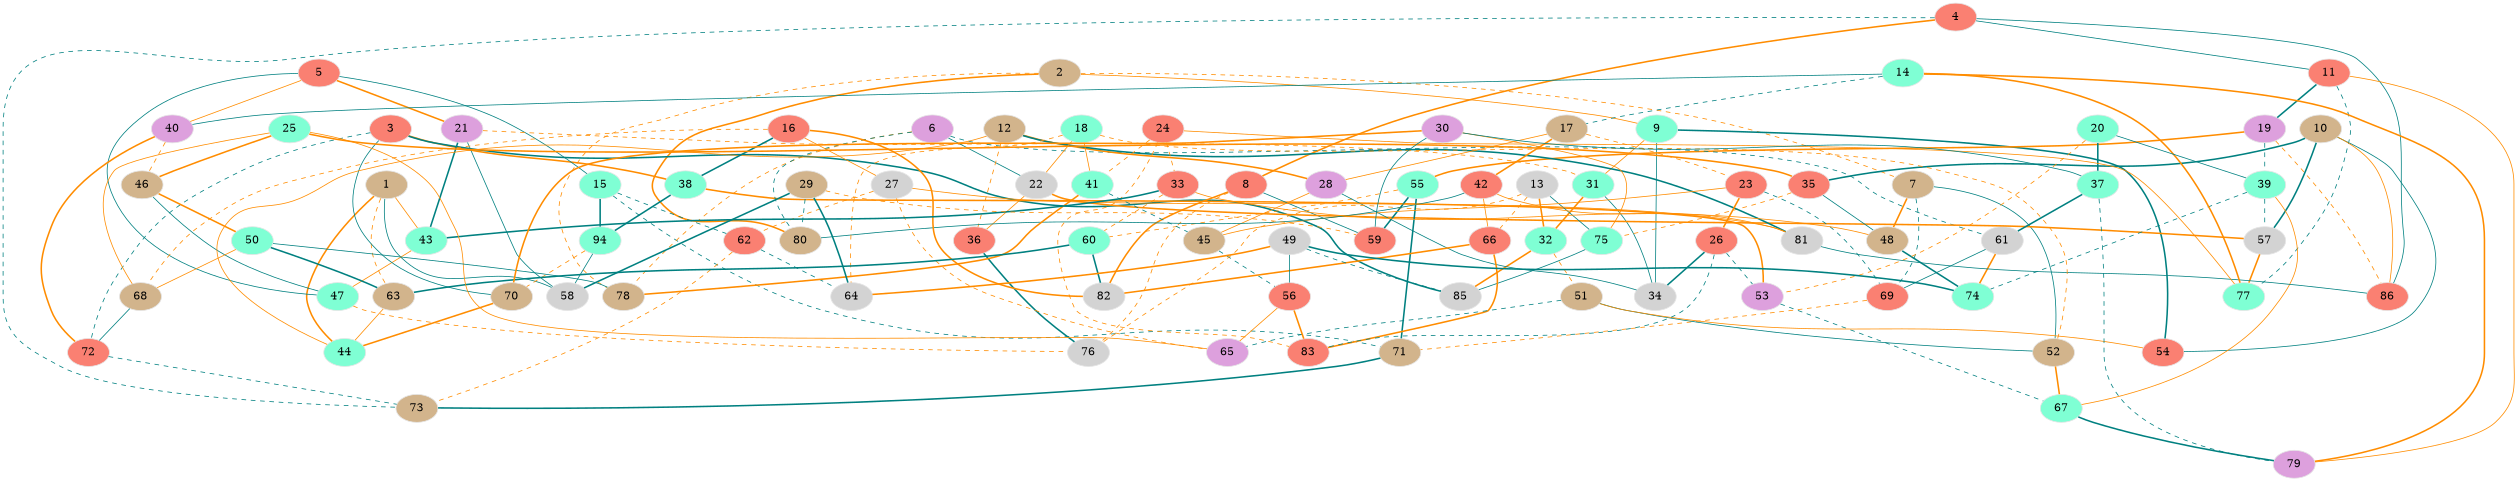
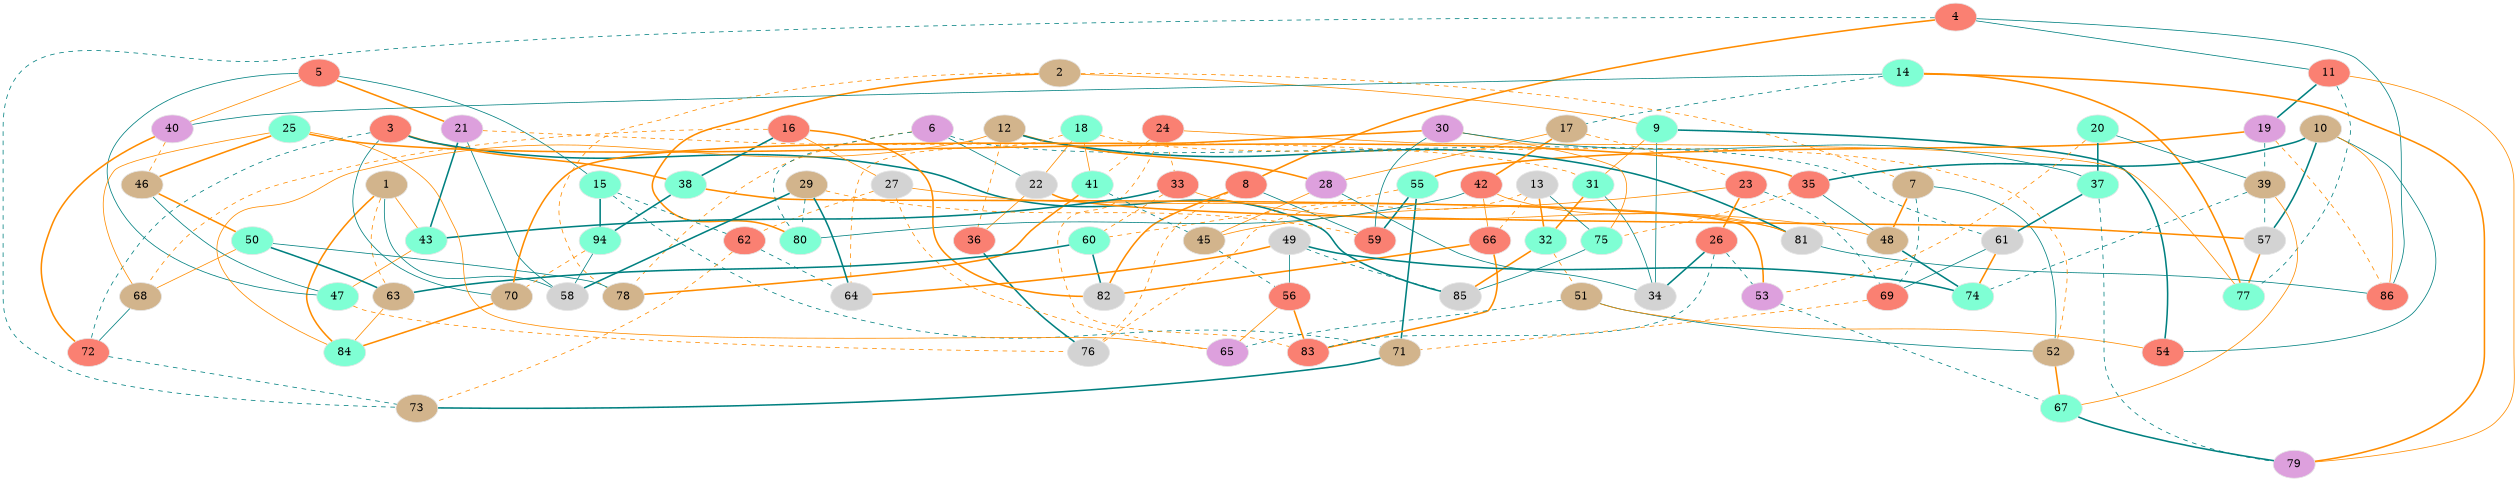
node "39": fillcolor aquamarine -> tan
node "80": fillcolor tan -> aquamarine
node "44": label "44" -> "84"
